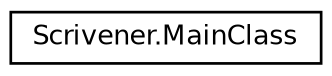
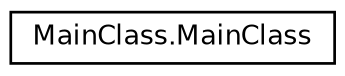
node "Scrivener.MainClass": label "Scrivener.MainClass" -> "MainClass.MainClass"
